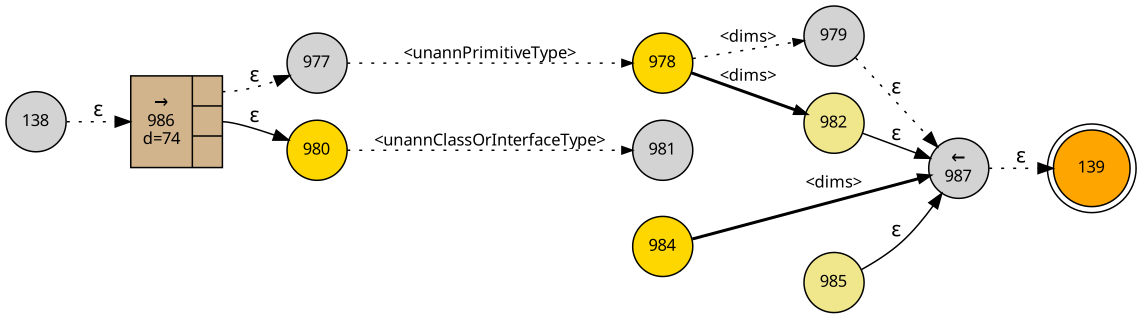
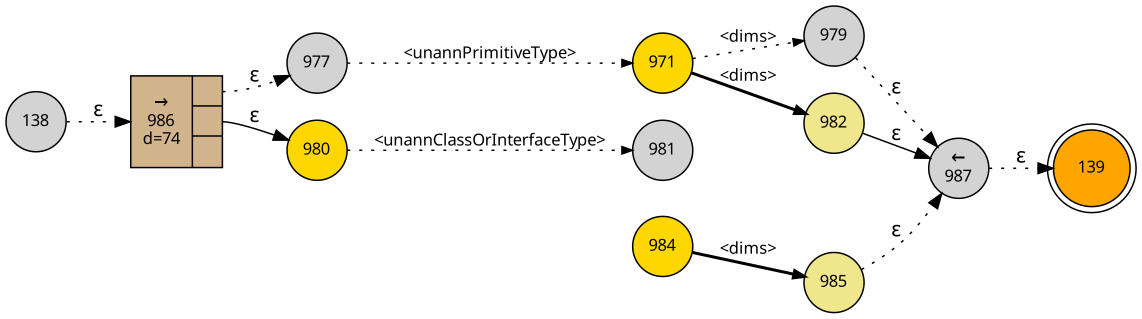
node "978": label "978" -> "971"
edge "984" -> "← 987": now "984" -> "985"
edge "985" -> "← 987": style solid -> dotted
